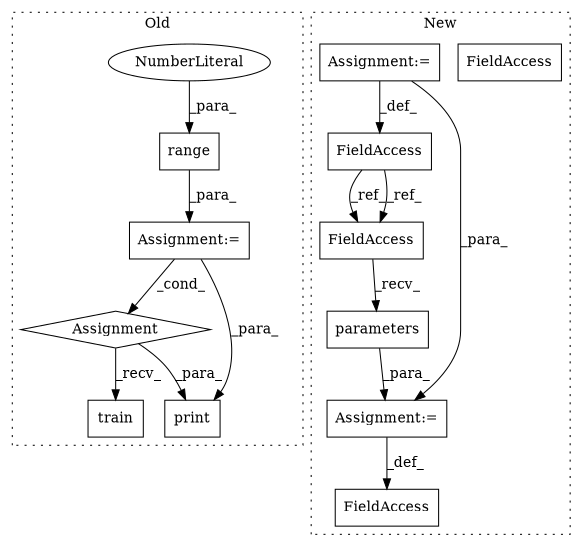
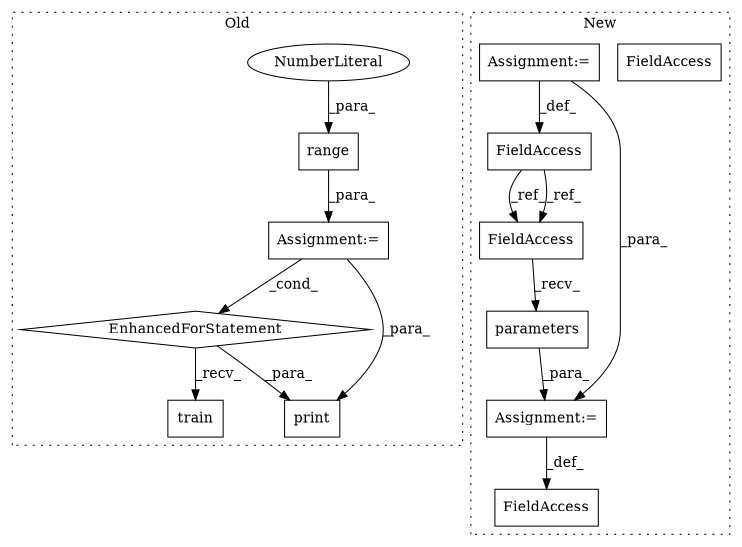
node "Assignment": label "Assignment" -> "EnhancedForStatement"
